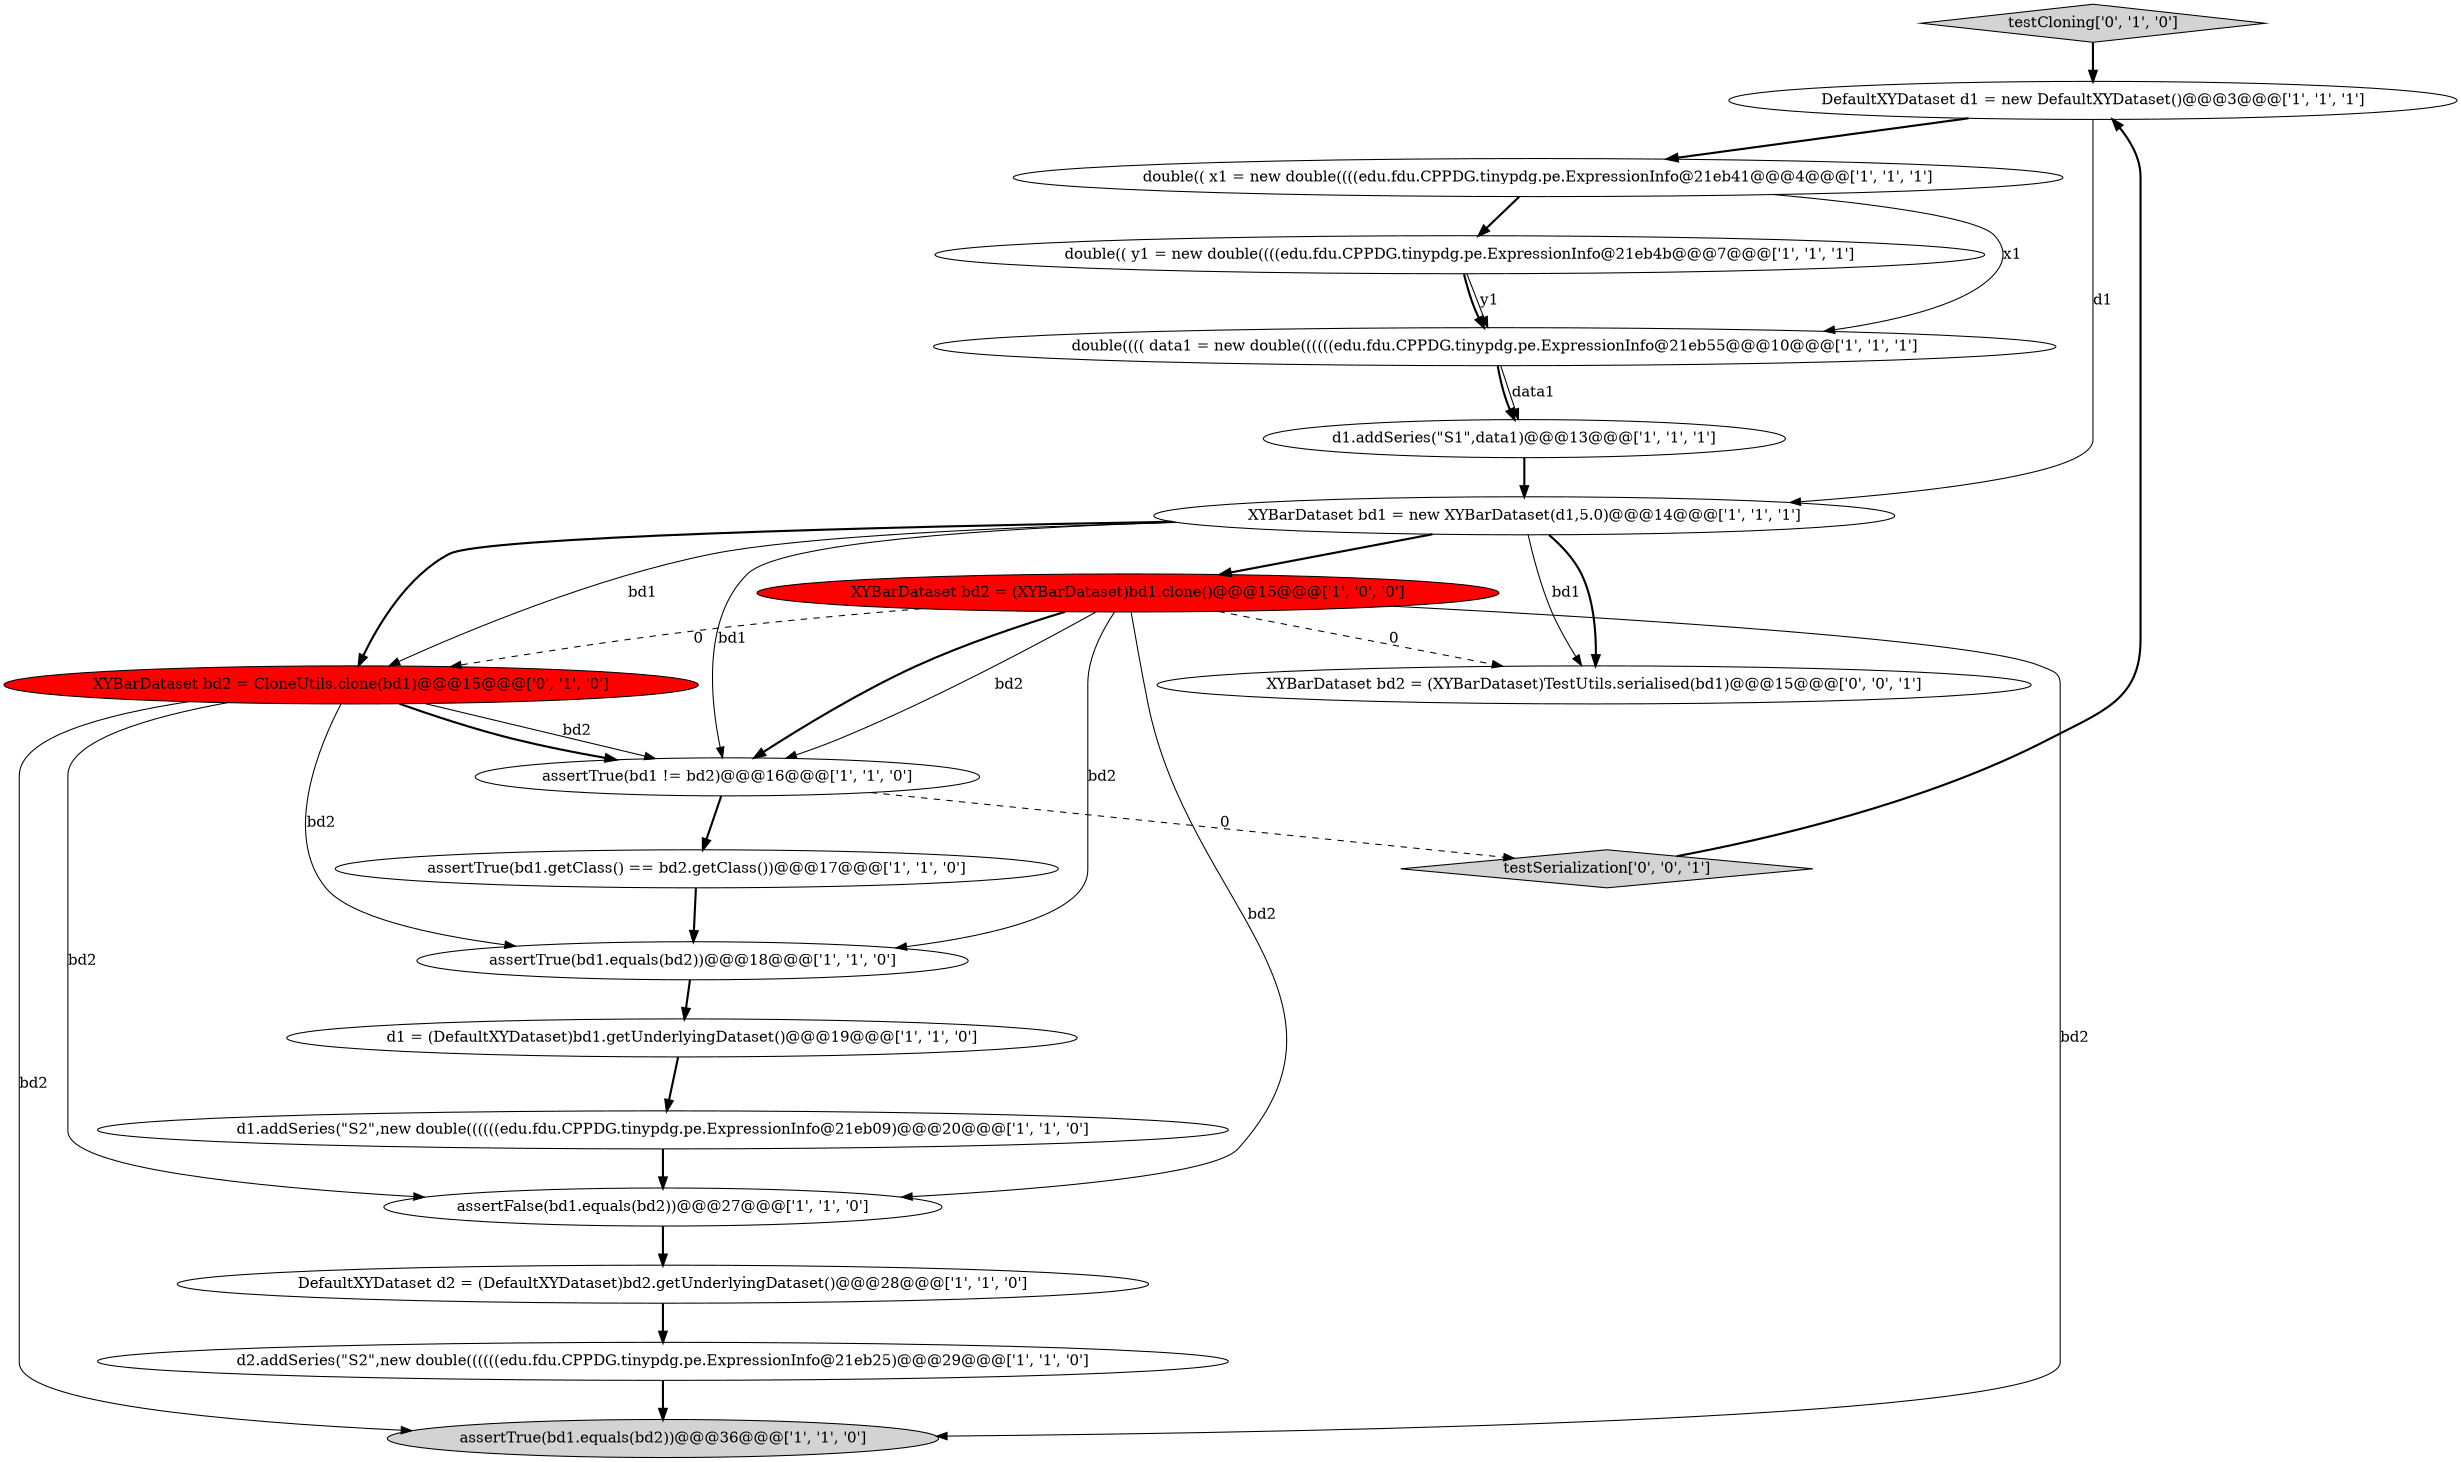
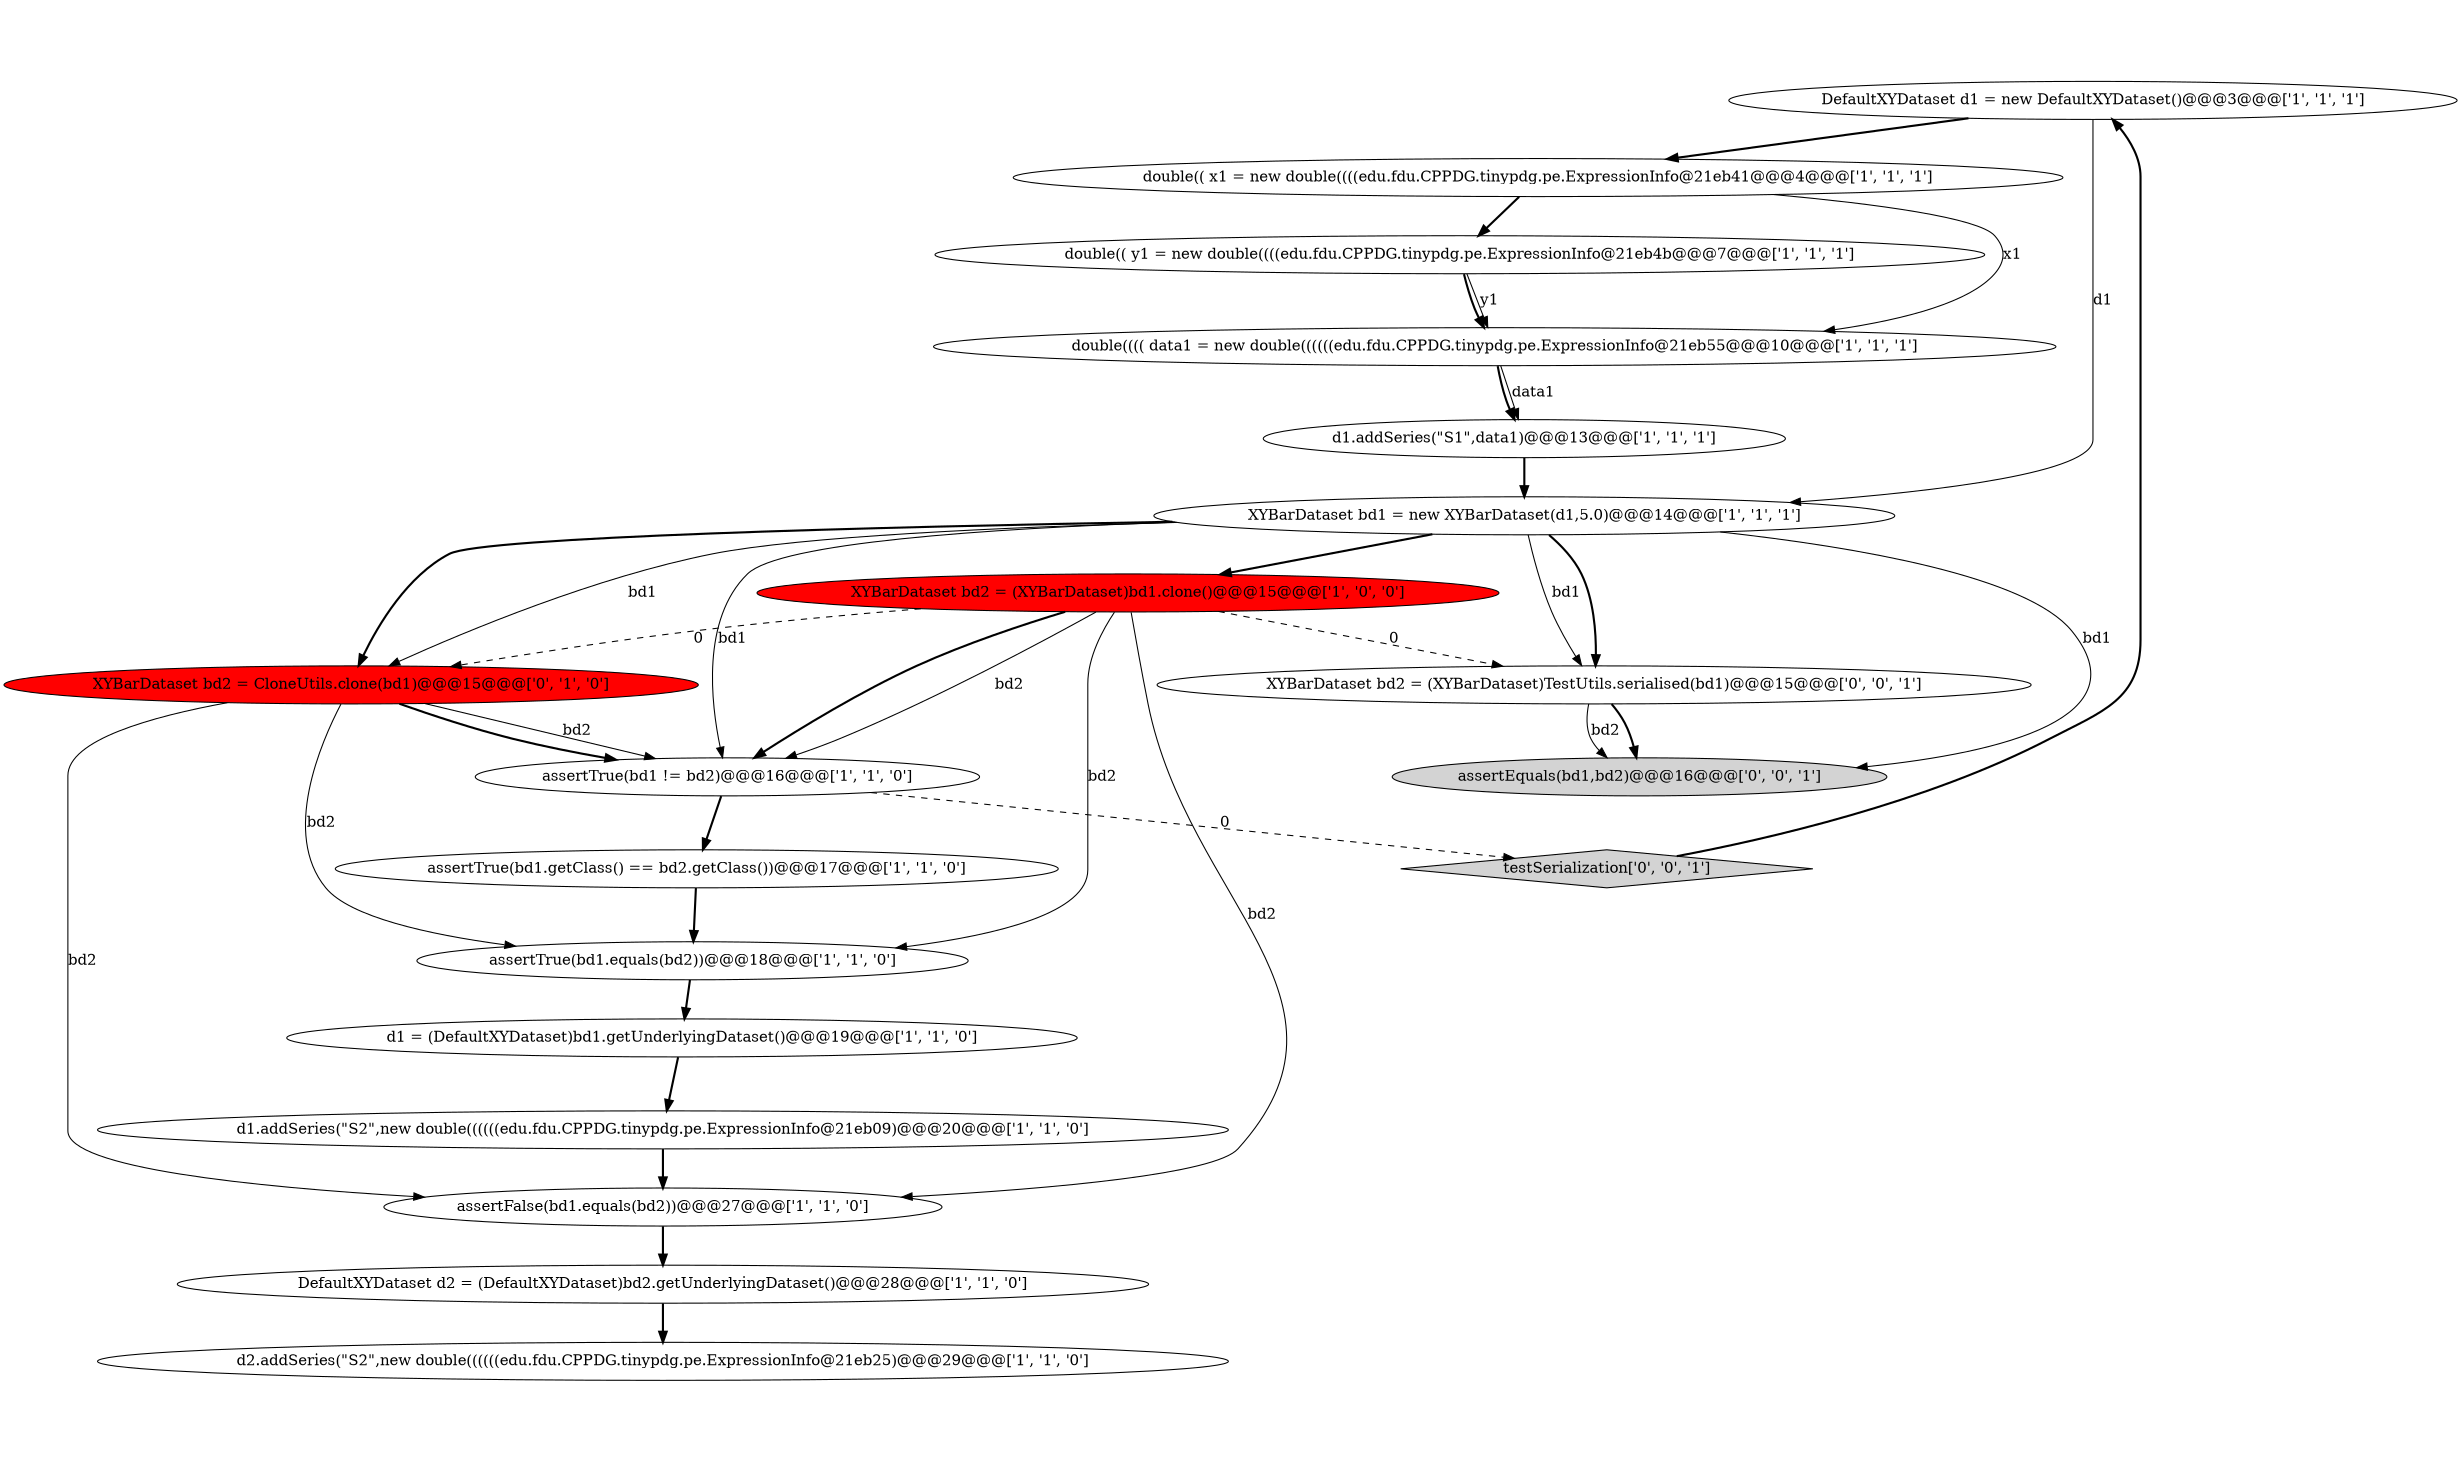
node "testCloning['0', '1', '0']": removed
node "assertEquals(bd1,bd2)@@@16@@@['0', '0', '1']": added
node "assertTrue(bd1.equals(bd2))@@@36@@@['1', '1', '0']": removed
